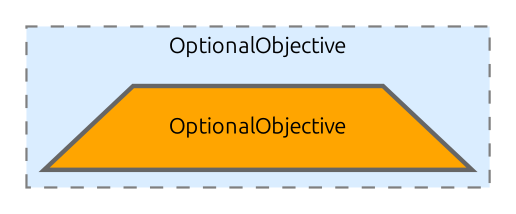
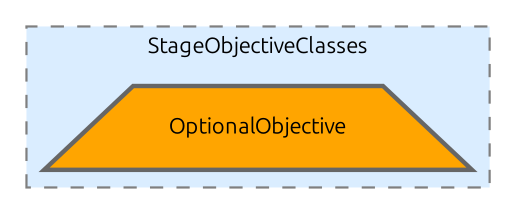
cluster "OptionalObjective": label "OptionalObjective" -> "StageObjectiveClasses"
